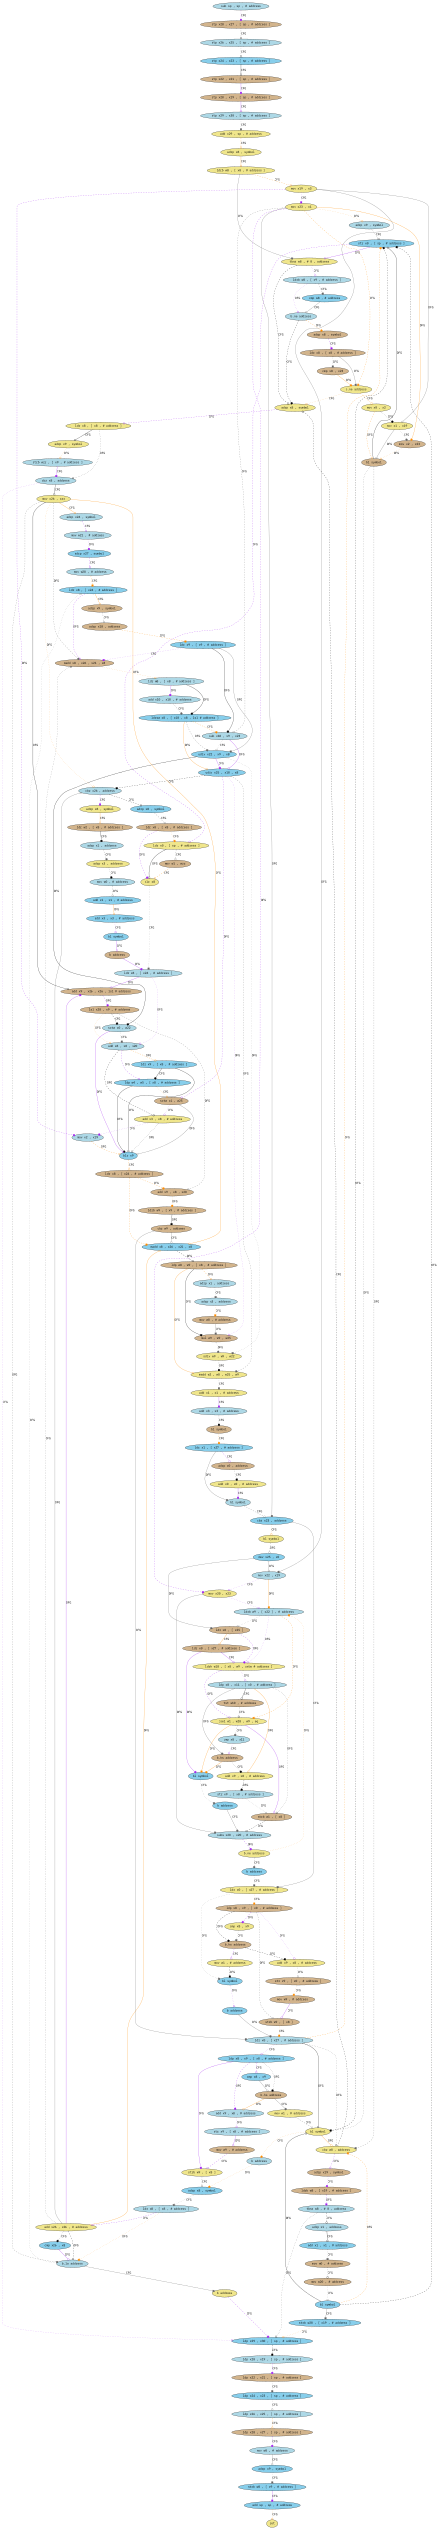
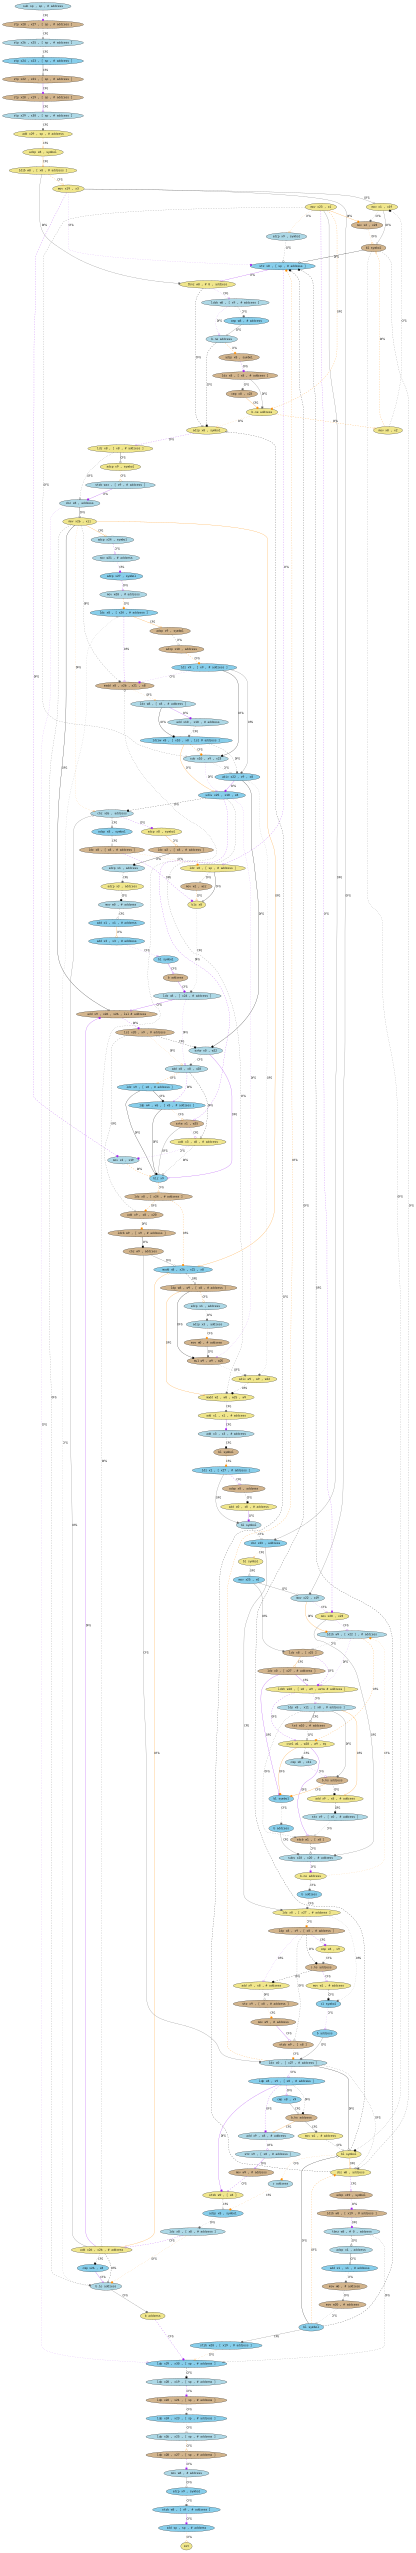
edge "mov x19 , x3" -> "mov x23 , x1": now "mov x19 , x3" -> "str x0 , [ sp , # address ]"
edge "sub x10 , x9 , x23" -> "udiv x25 , x10 , x8": style solid -> dotted
